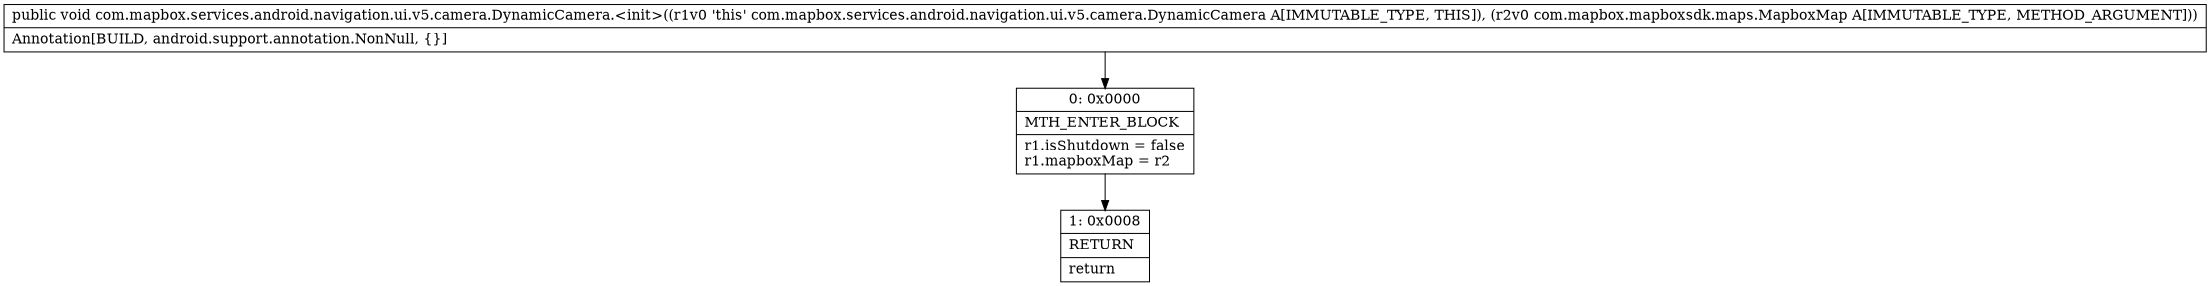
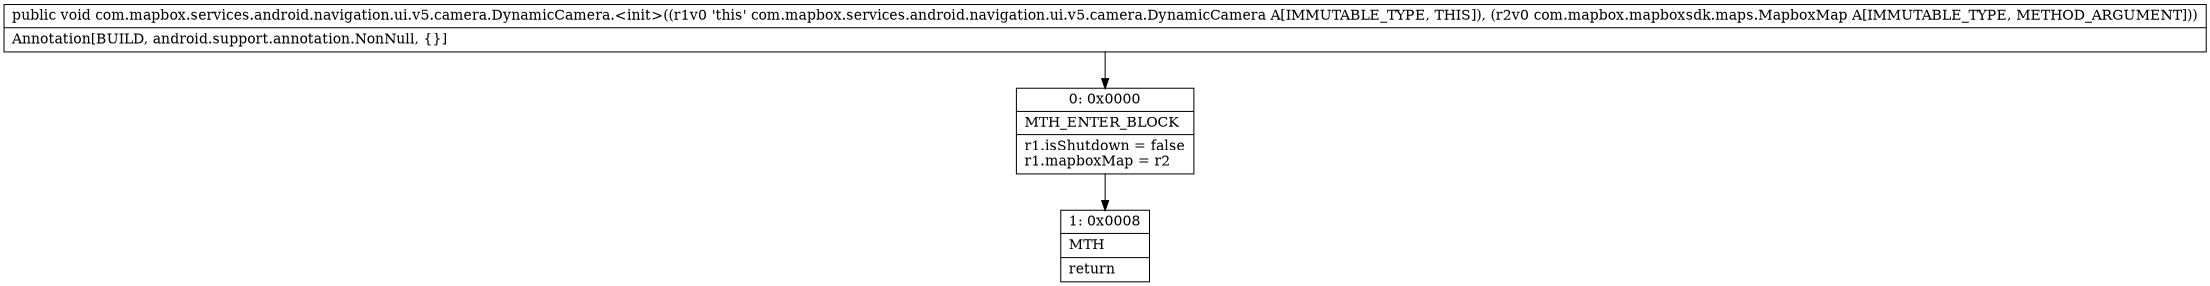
node "1: 0x0008": text "RETURN" -> "MTH"
